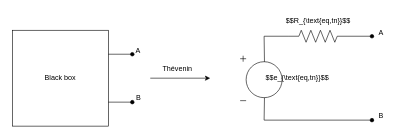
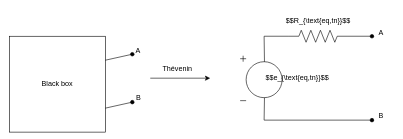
node "Black box": moved (60, 78) -> (57, 84)
